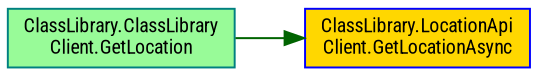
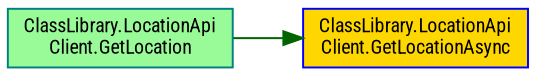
node "ClassLibrary.ClassLibrary Client.GetLocation": label "ClassLibrary.ClassLibrary Client.GetLocation" -> "ClassLibrary.LocationApi Client.GetLocation"
